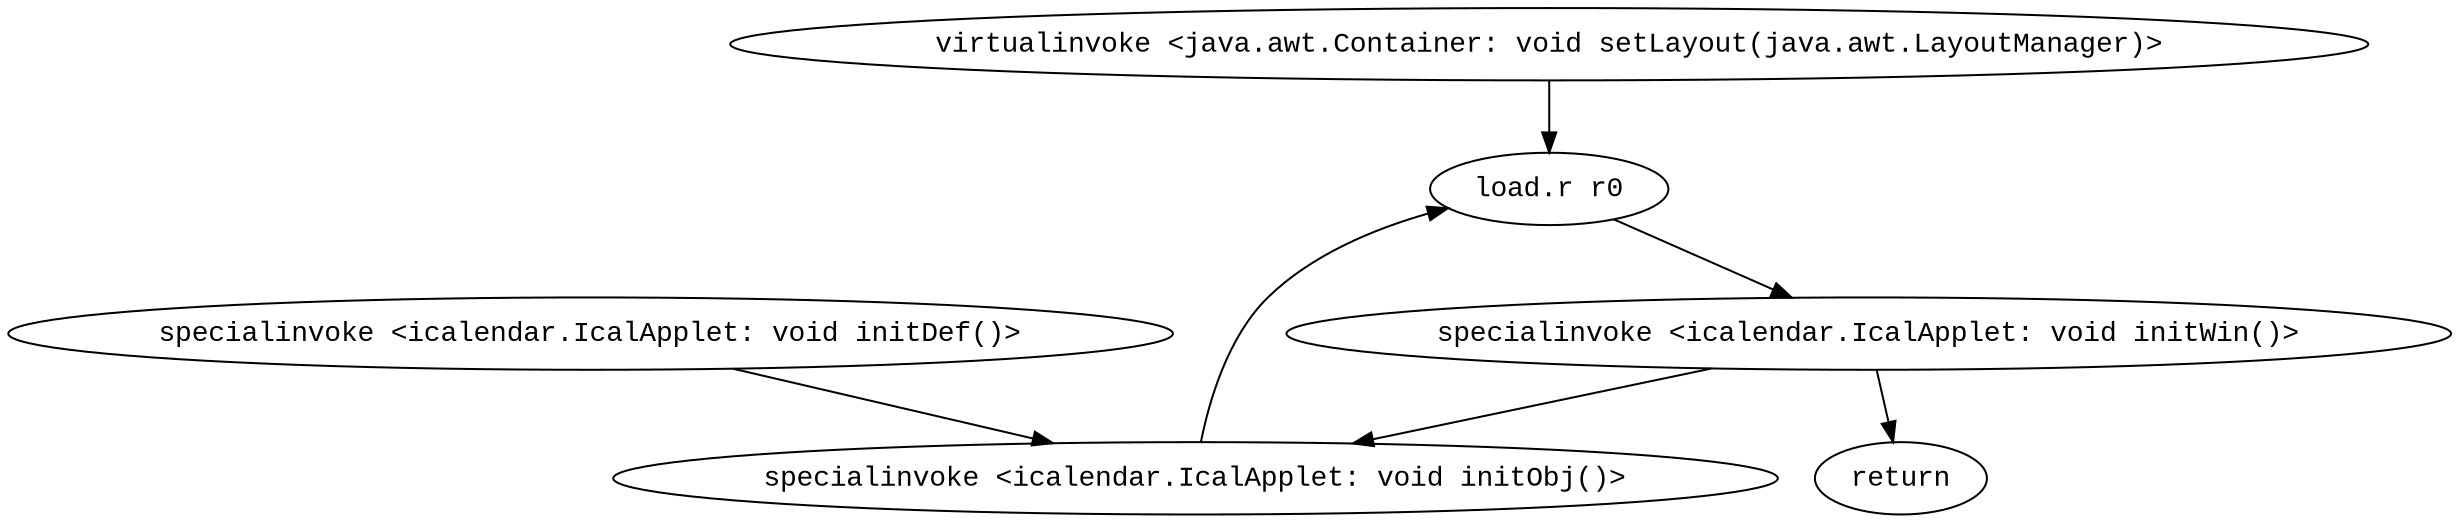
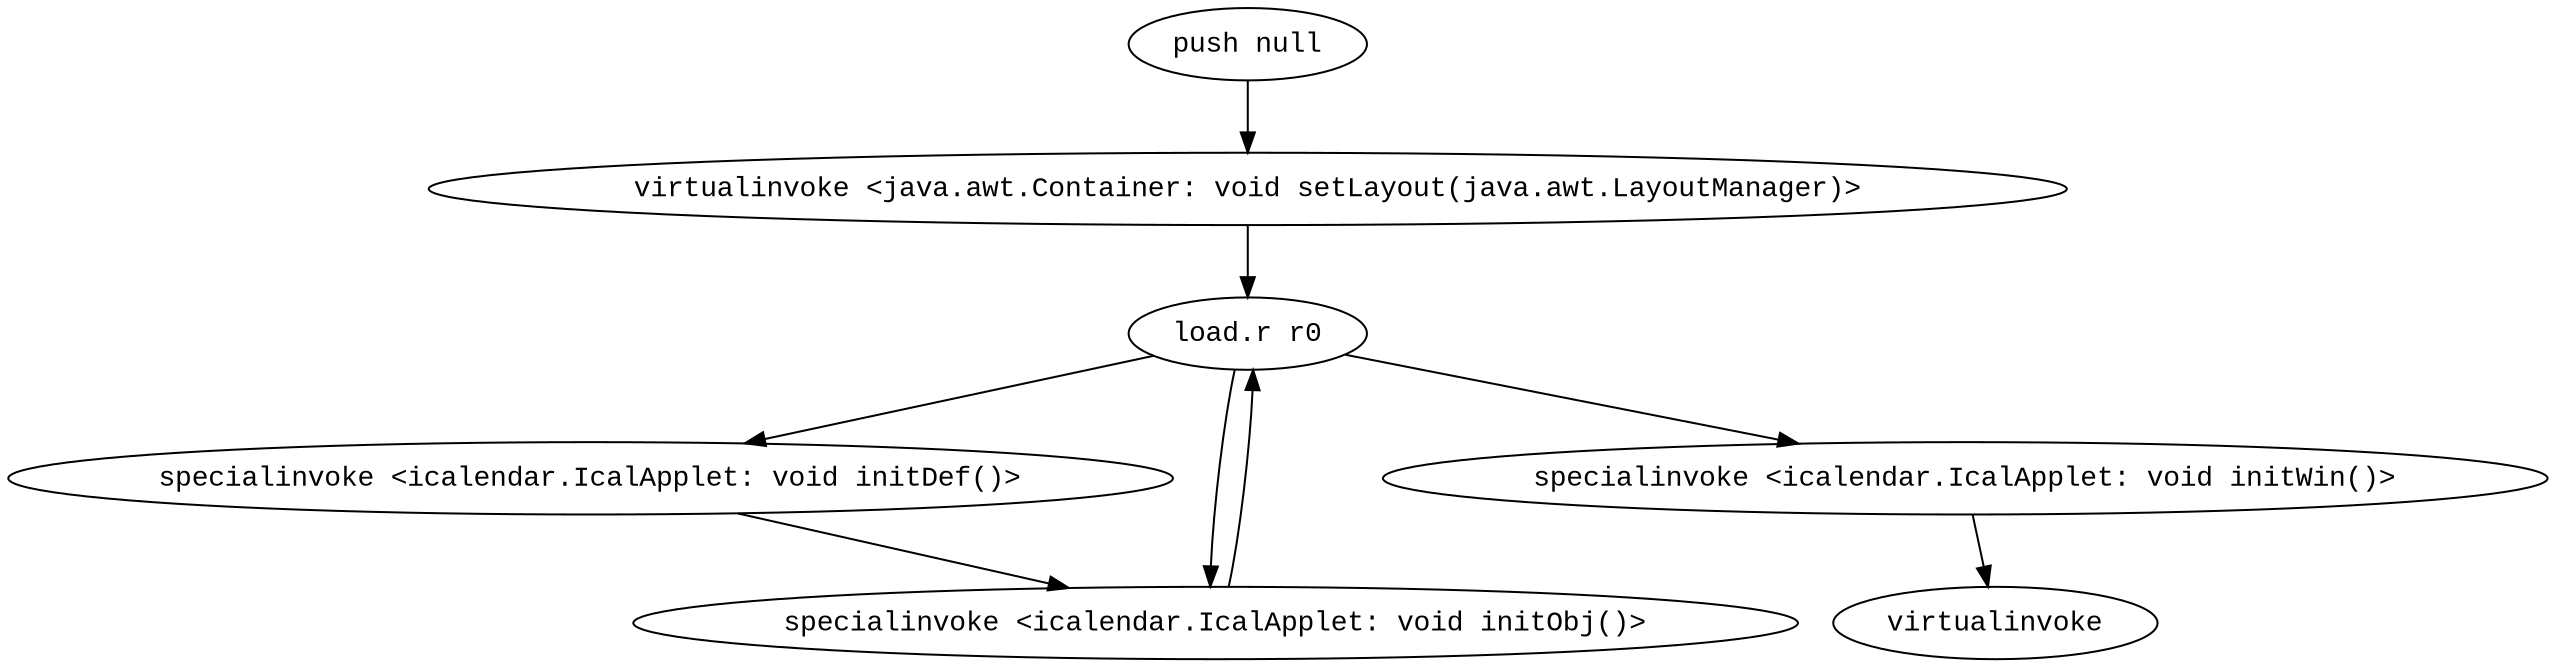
node "push null": added
edge "load.r r0" -> "specialinvoke <icalendar.IcalApplet: void initDef()>": added
edge "specialinvoke <icalendar.IcalApplet: void initWin()>" -> "specialinvoke <icalendar.IcalApplet: void initObj()>": now "load.r r0" -> "specialinvoke <icalendar.IcalApplet: void initObj()>"
node "return": label "return" -> "virtualinvoke"
